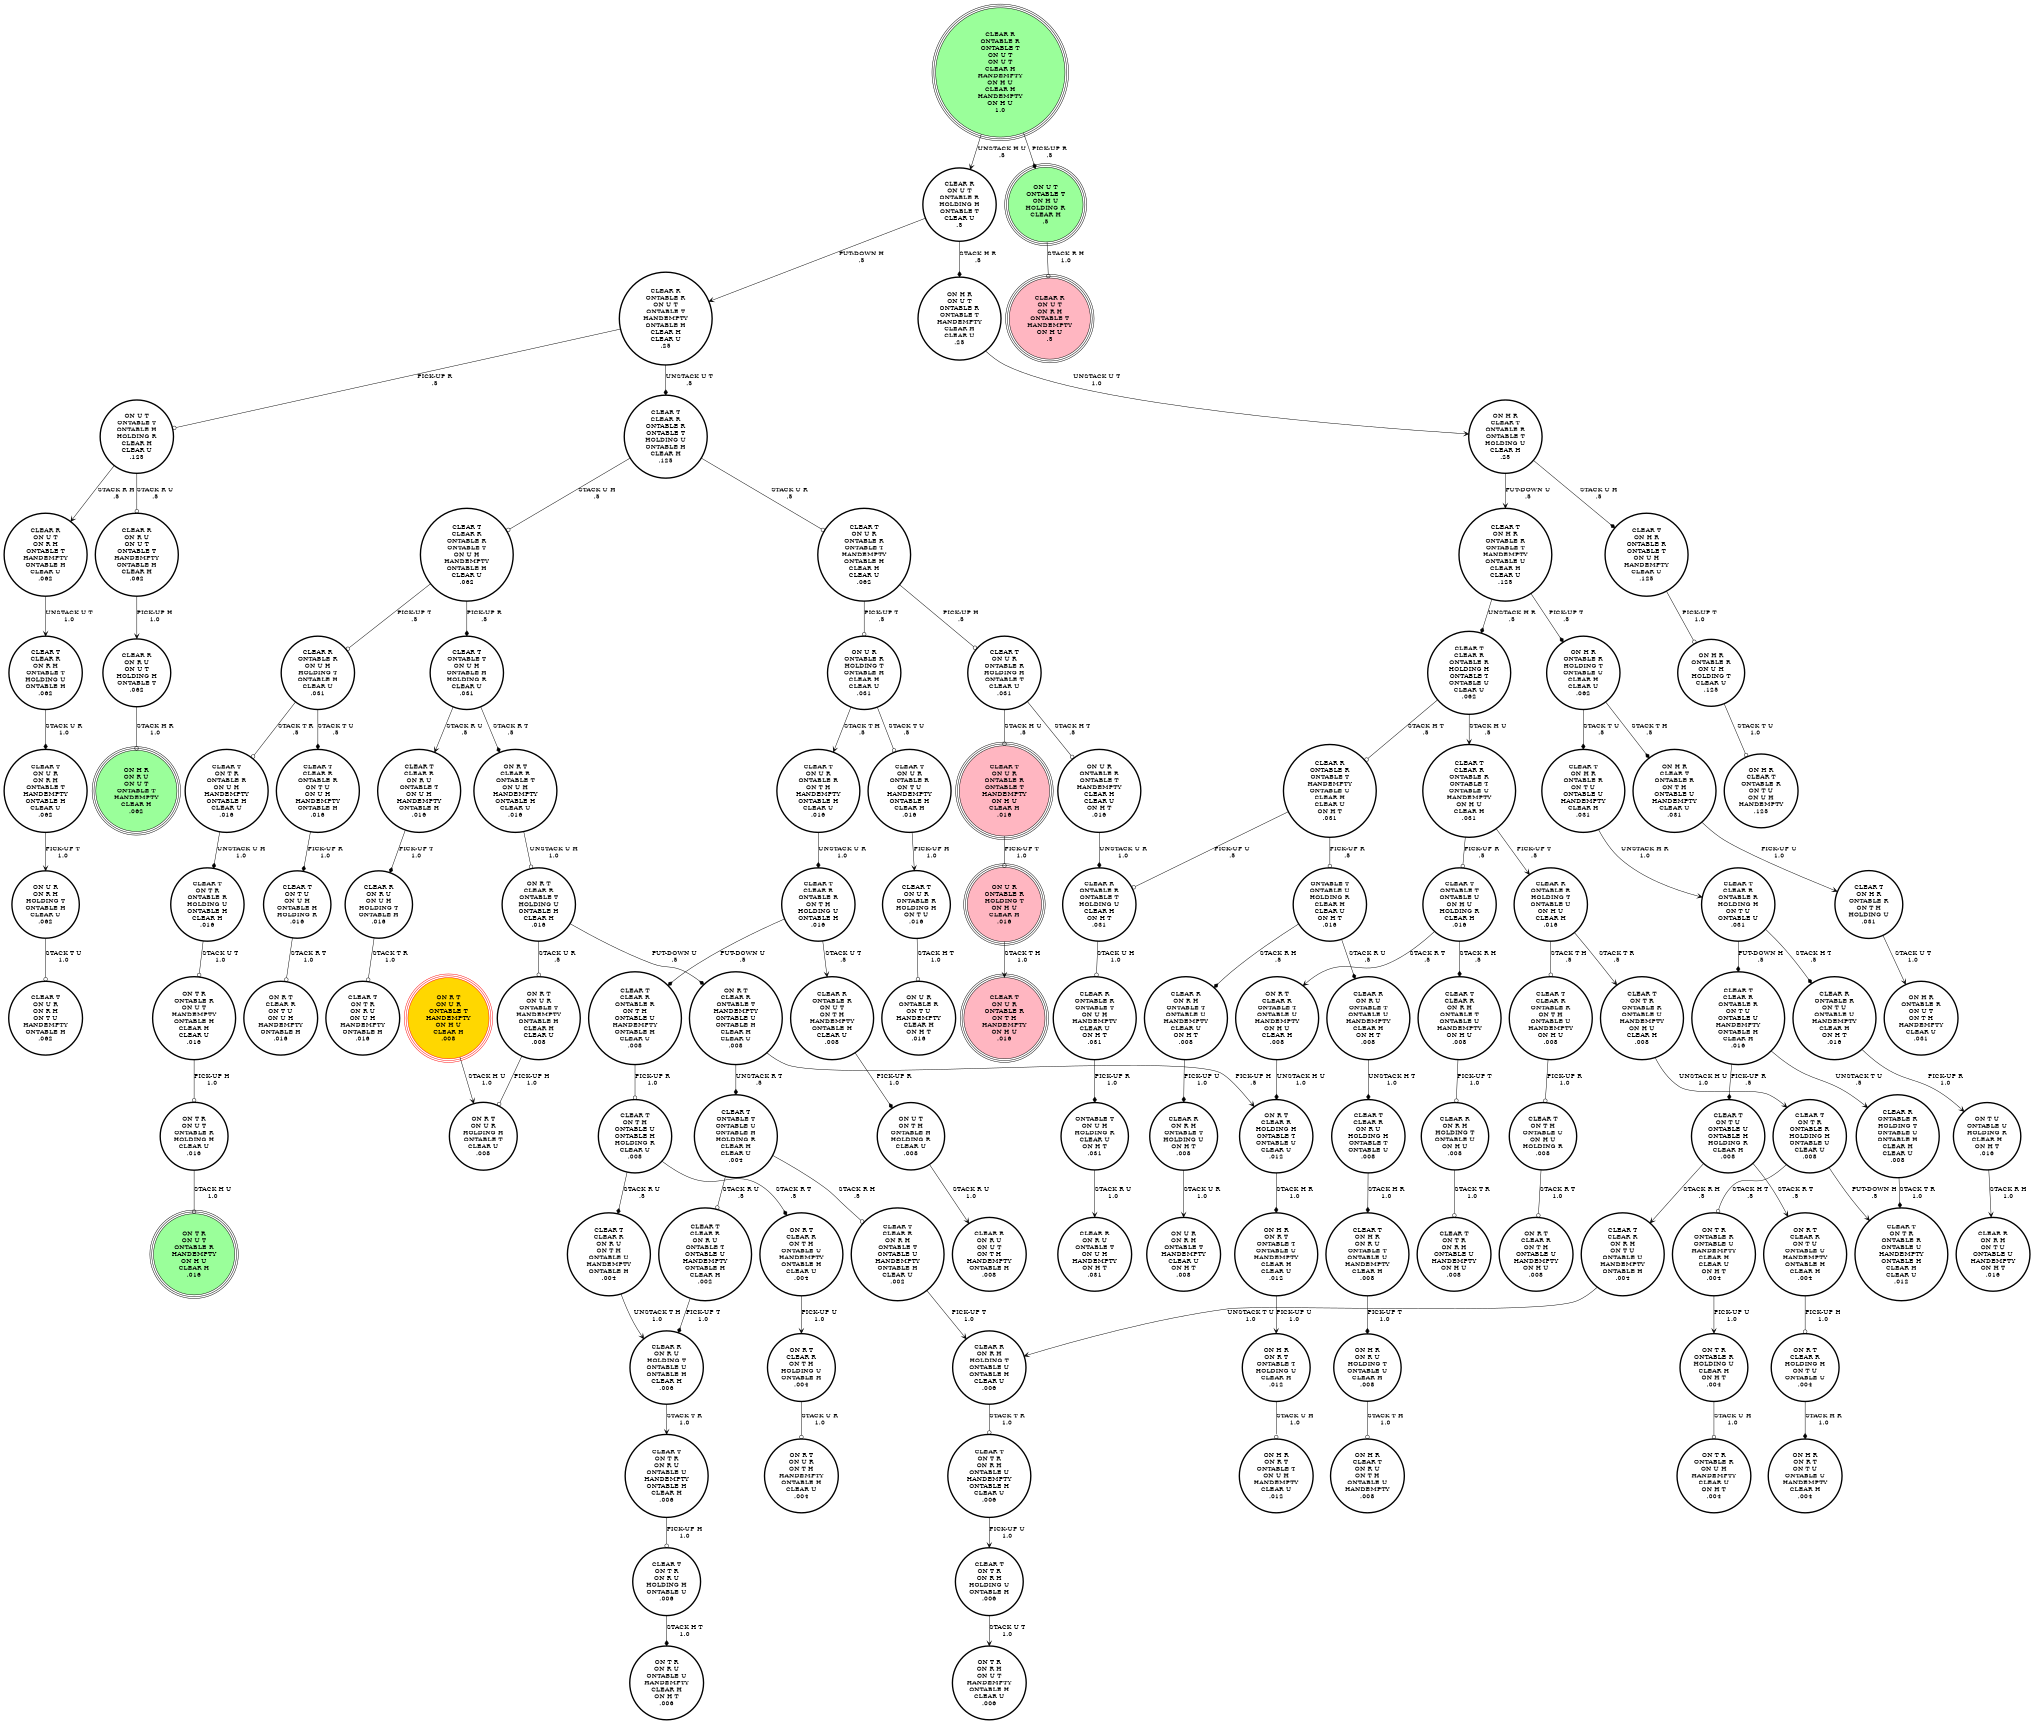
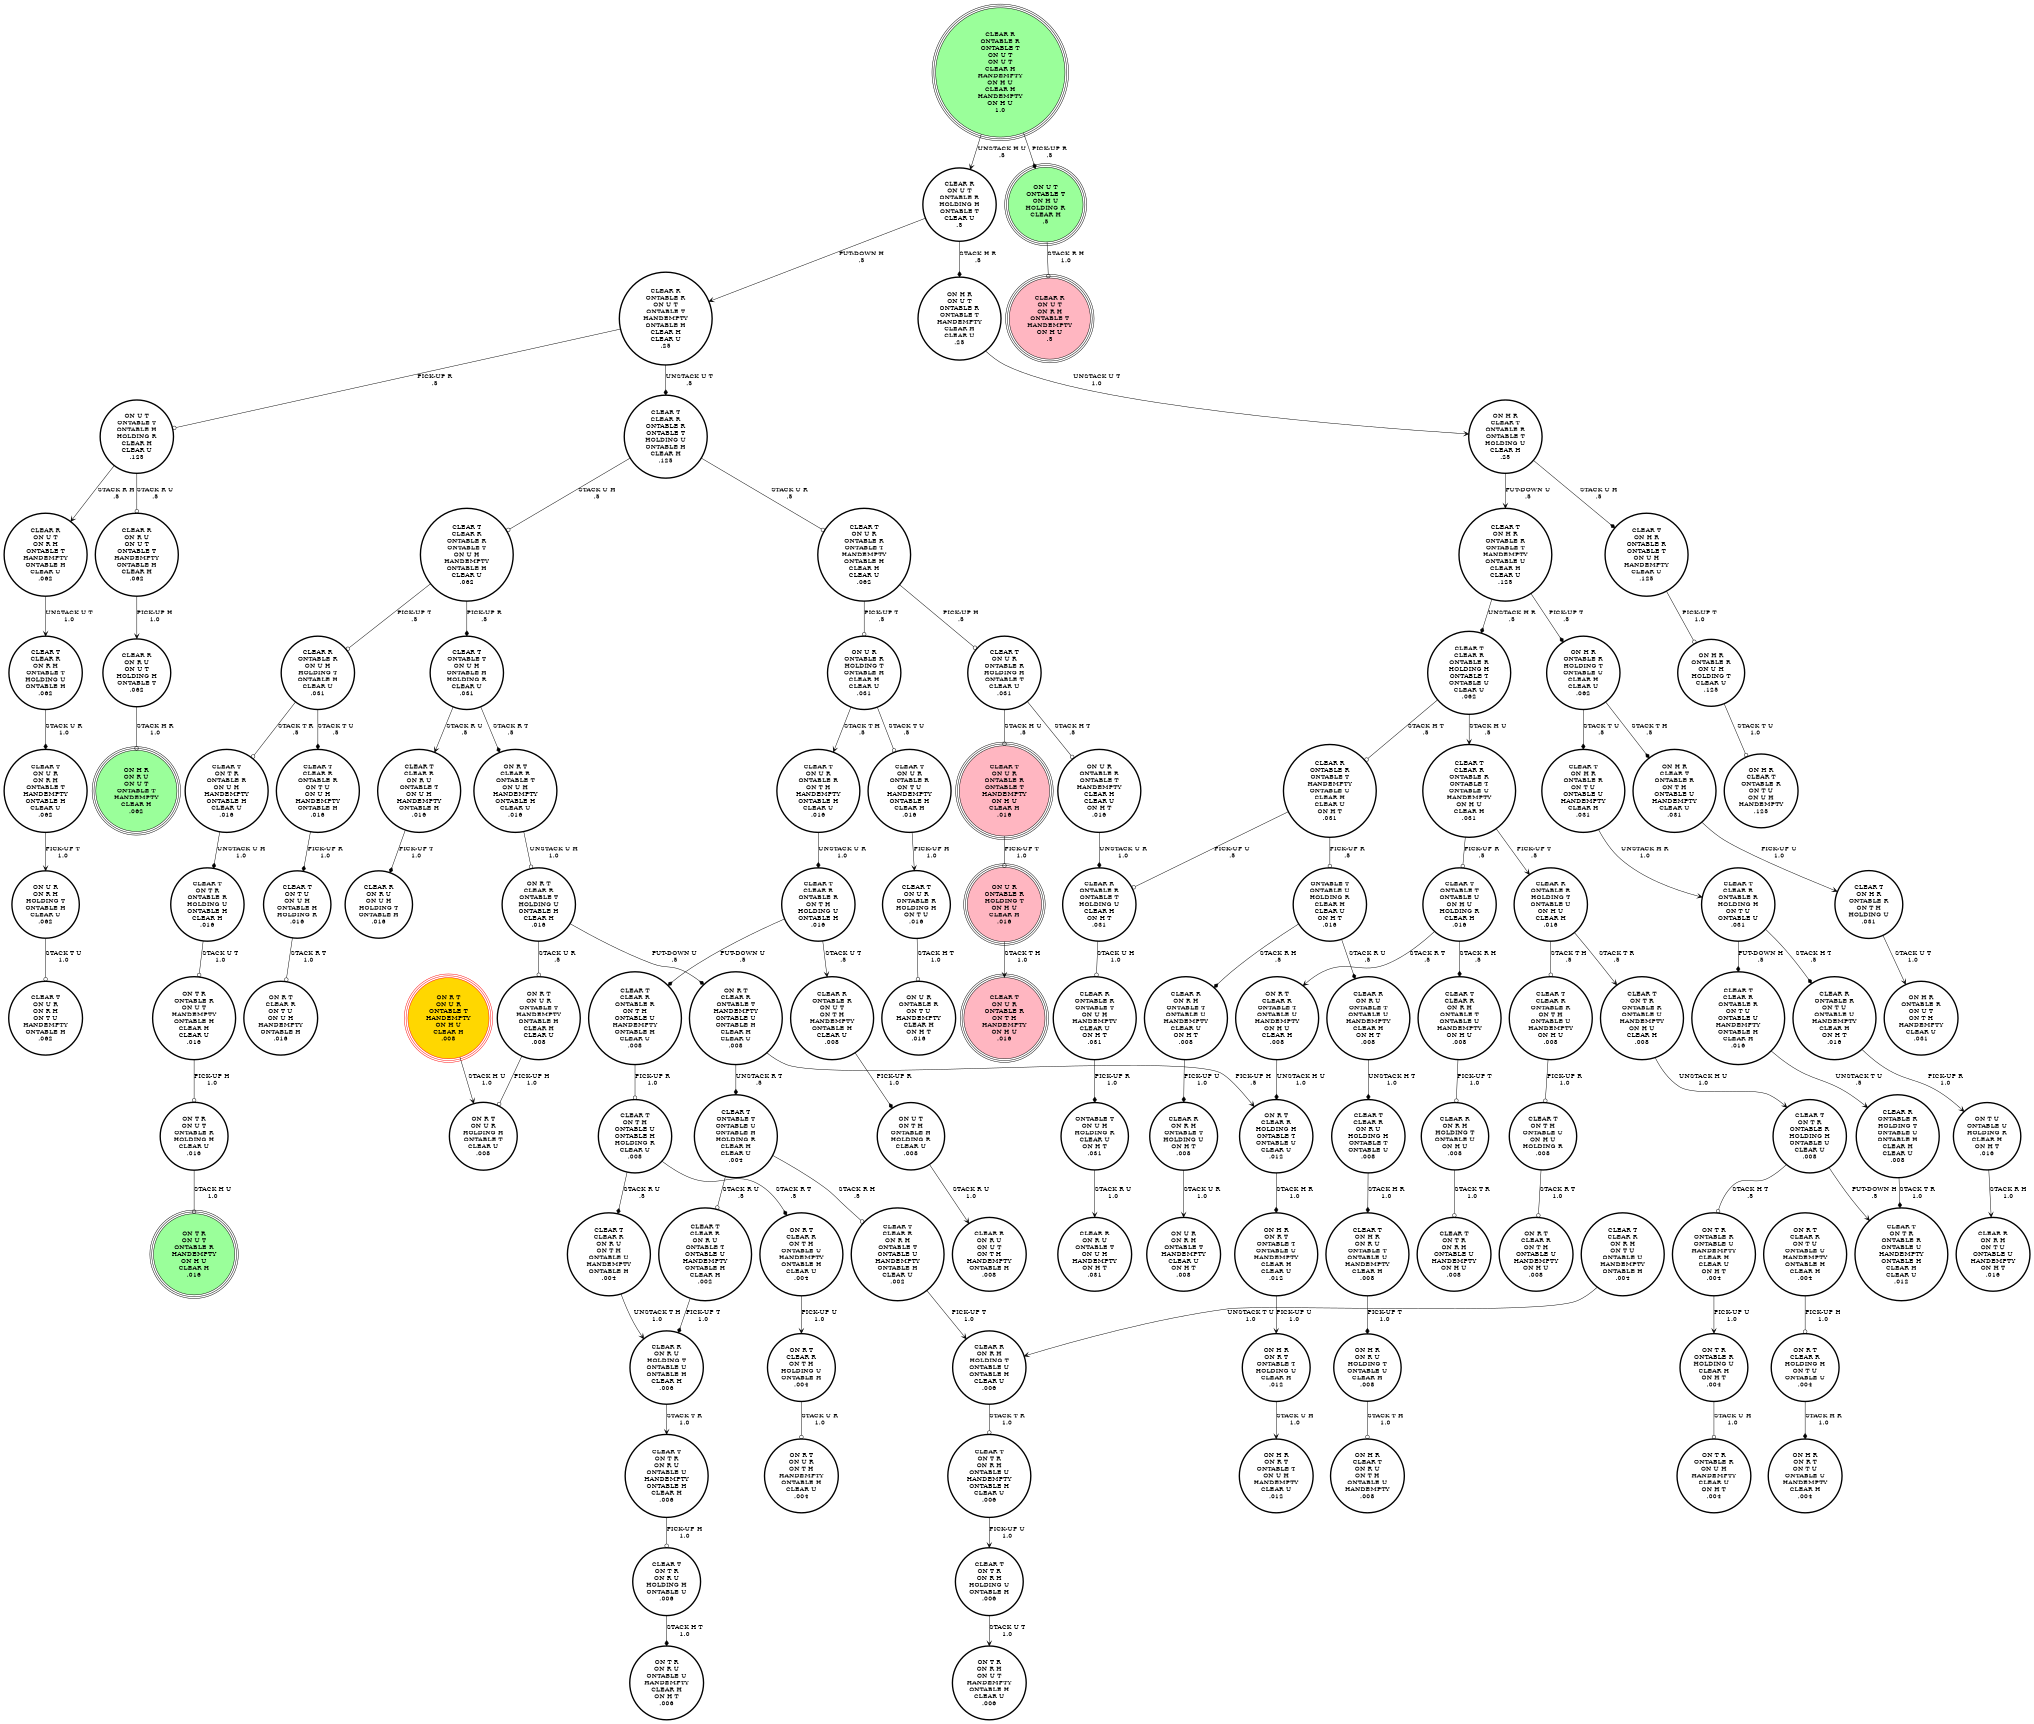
node "CLEAR T ON T R ON R U ON U H HANDEMPTY ONTABLE H .016": removed
node "CLEAR T ON T U ONTABLE U ONTABLE H HOLDING R CLEAR H .008": removed
edge "ON H R ON R T ONTABLE T HOLDING U CLEAR H .012" -> "ON H R ON R T ONTABLE T ON U H HANDEMPTY CLEAR U .012": arrowhead odot -> vee
